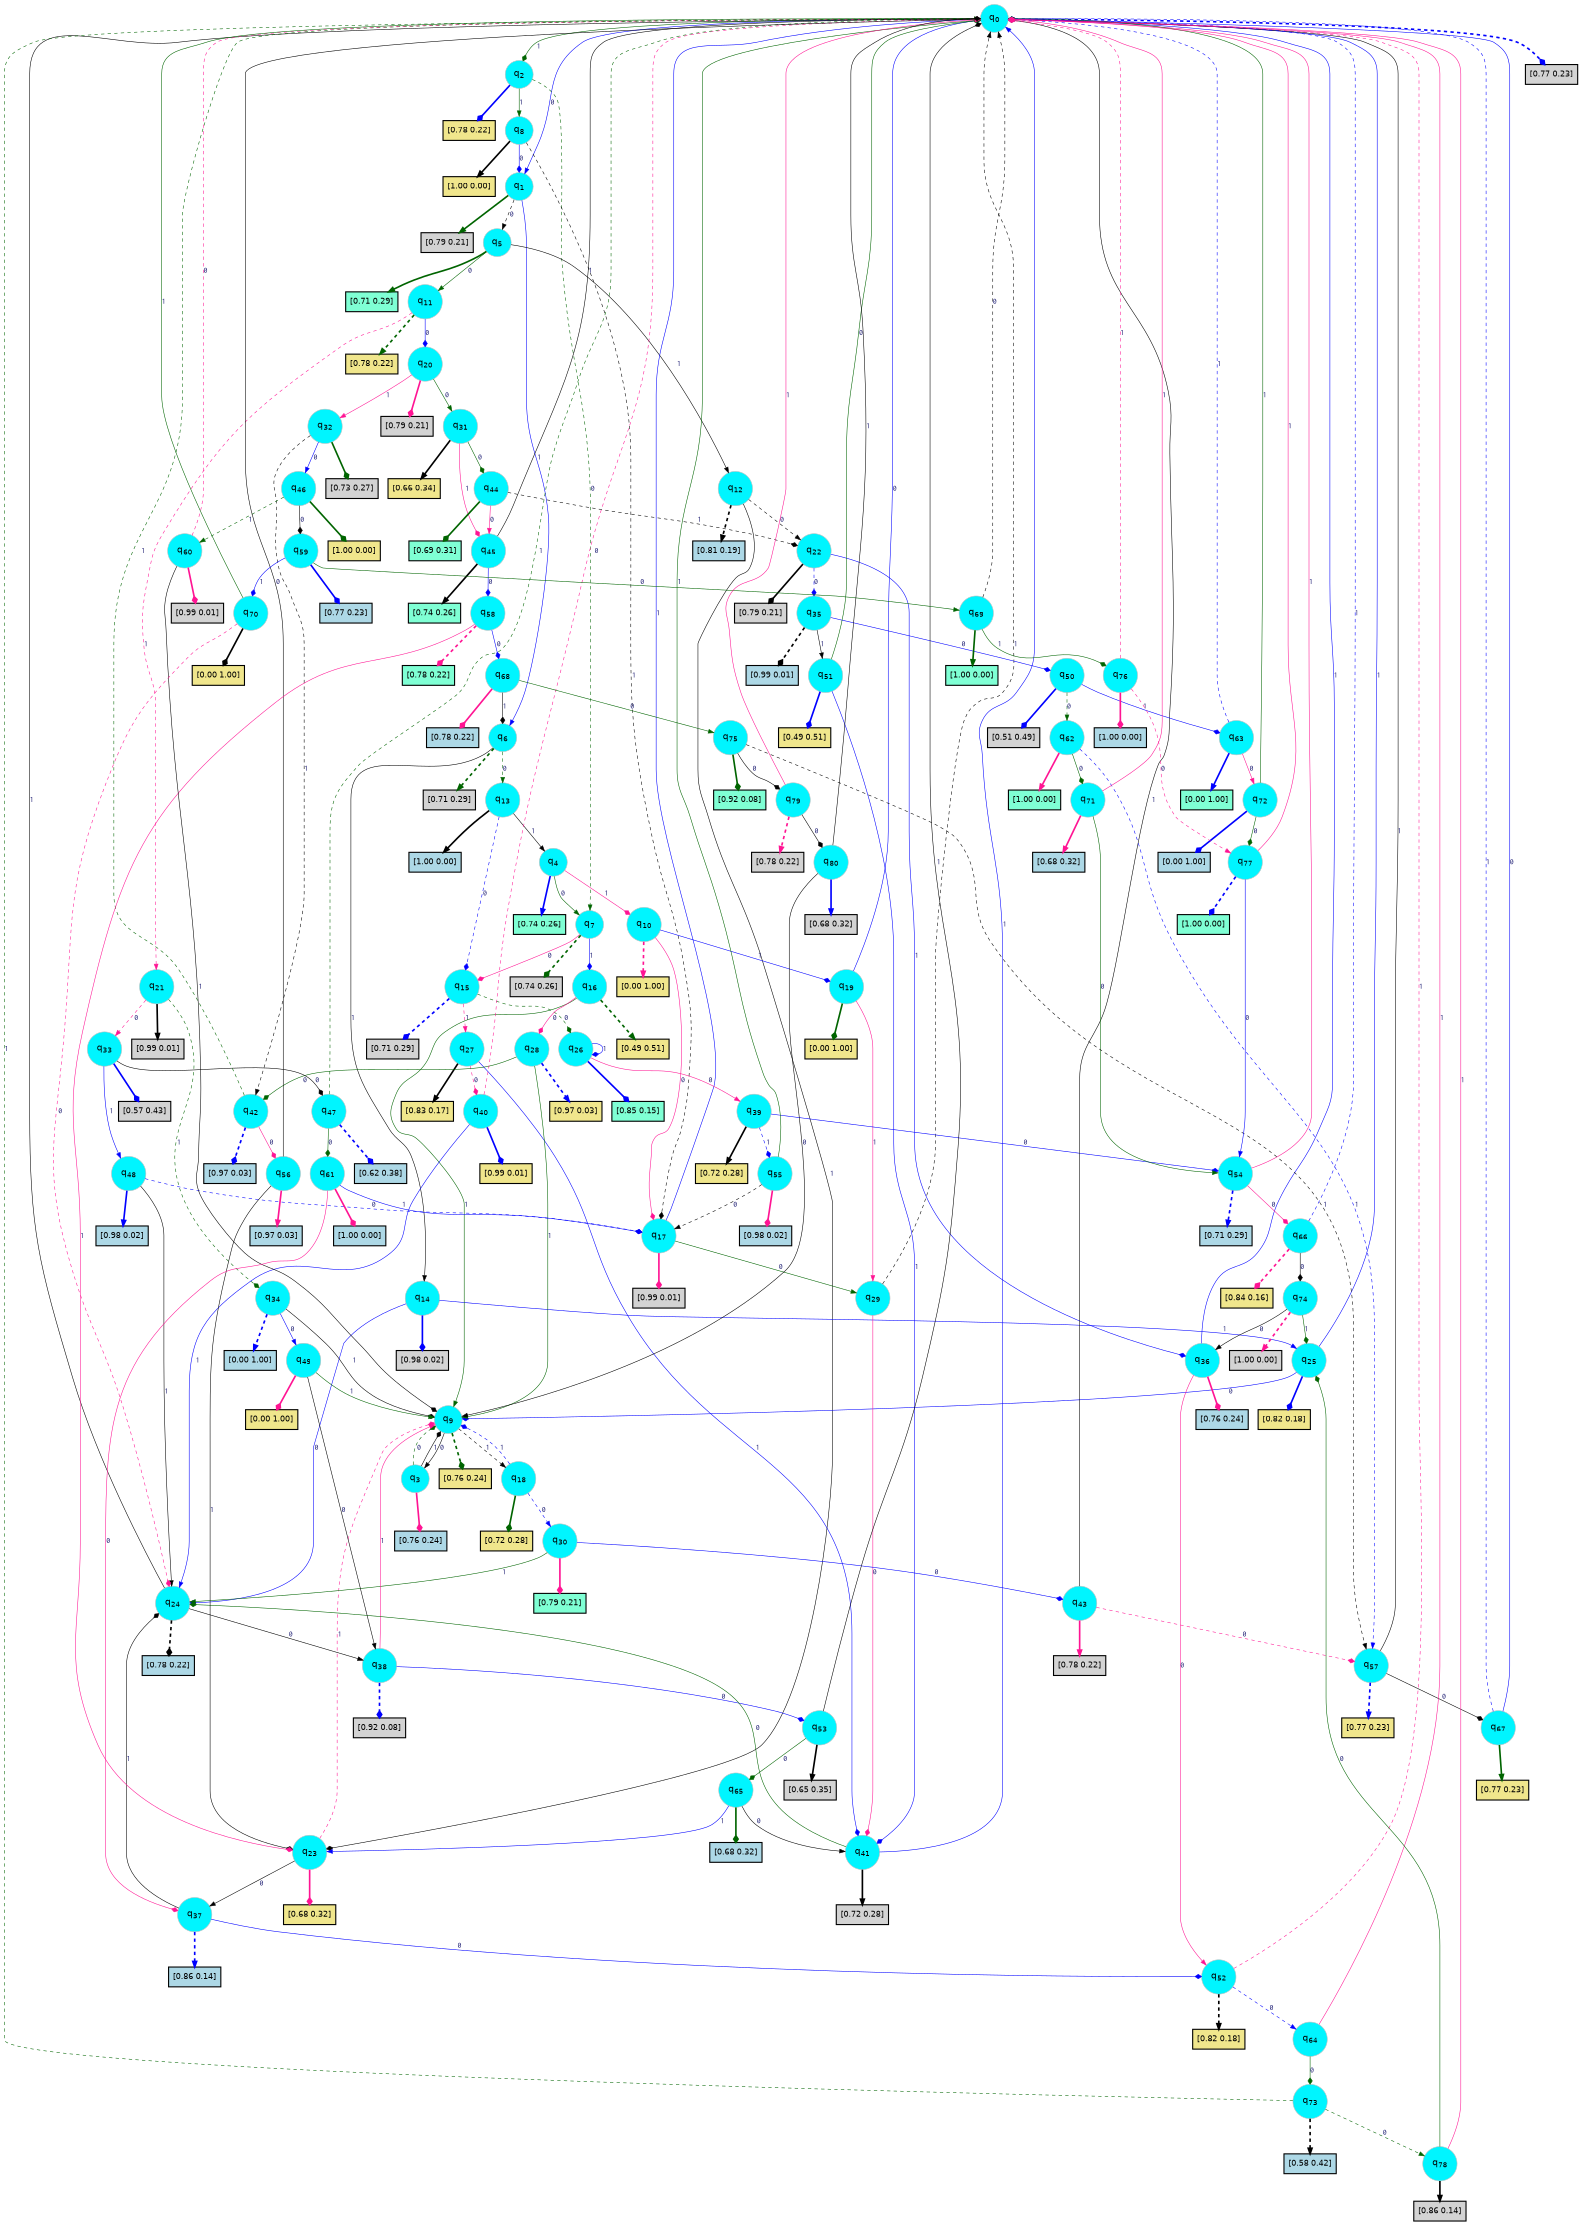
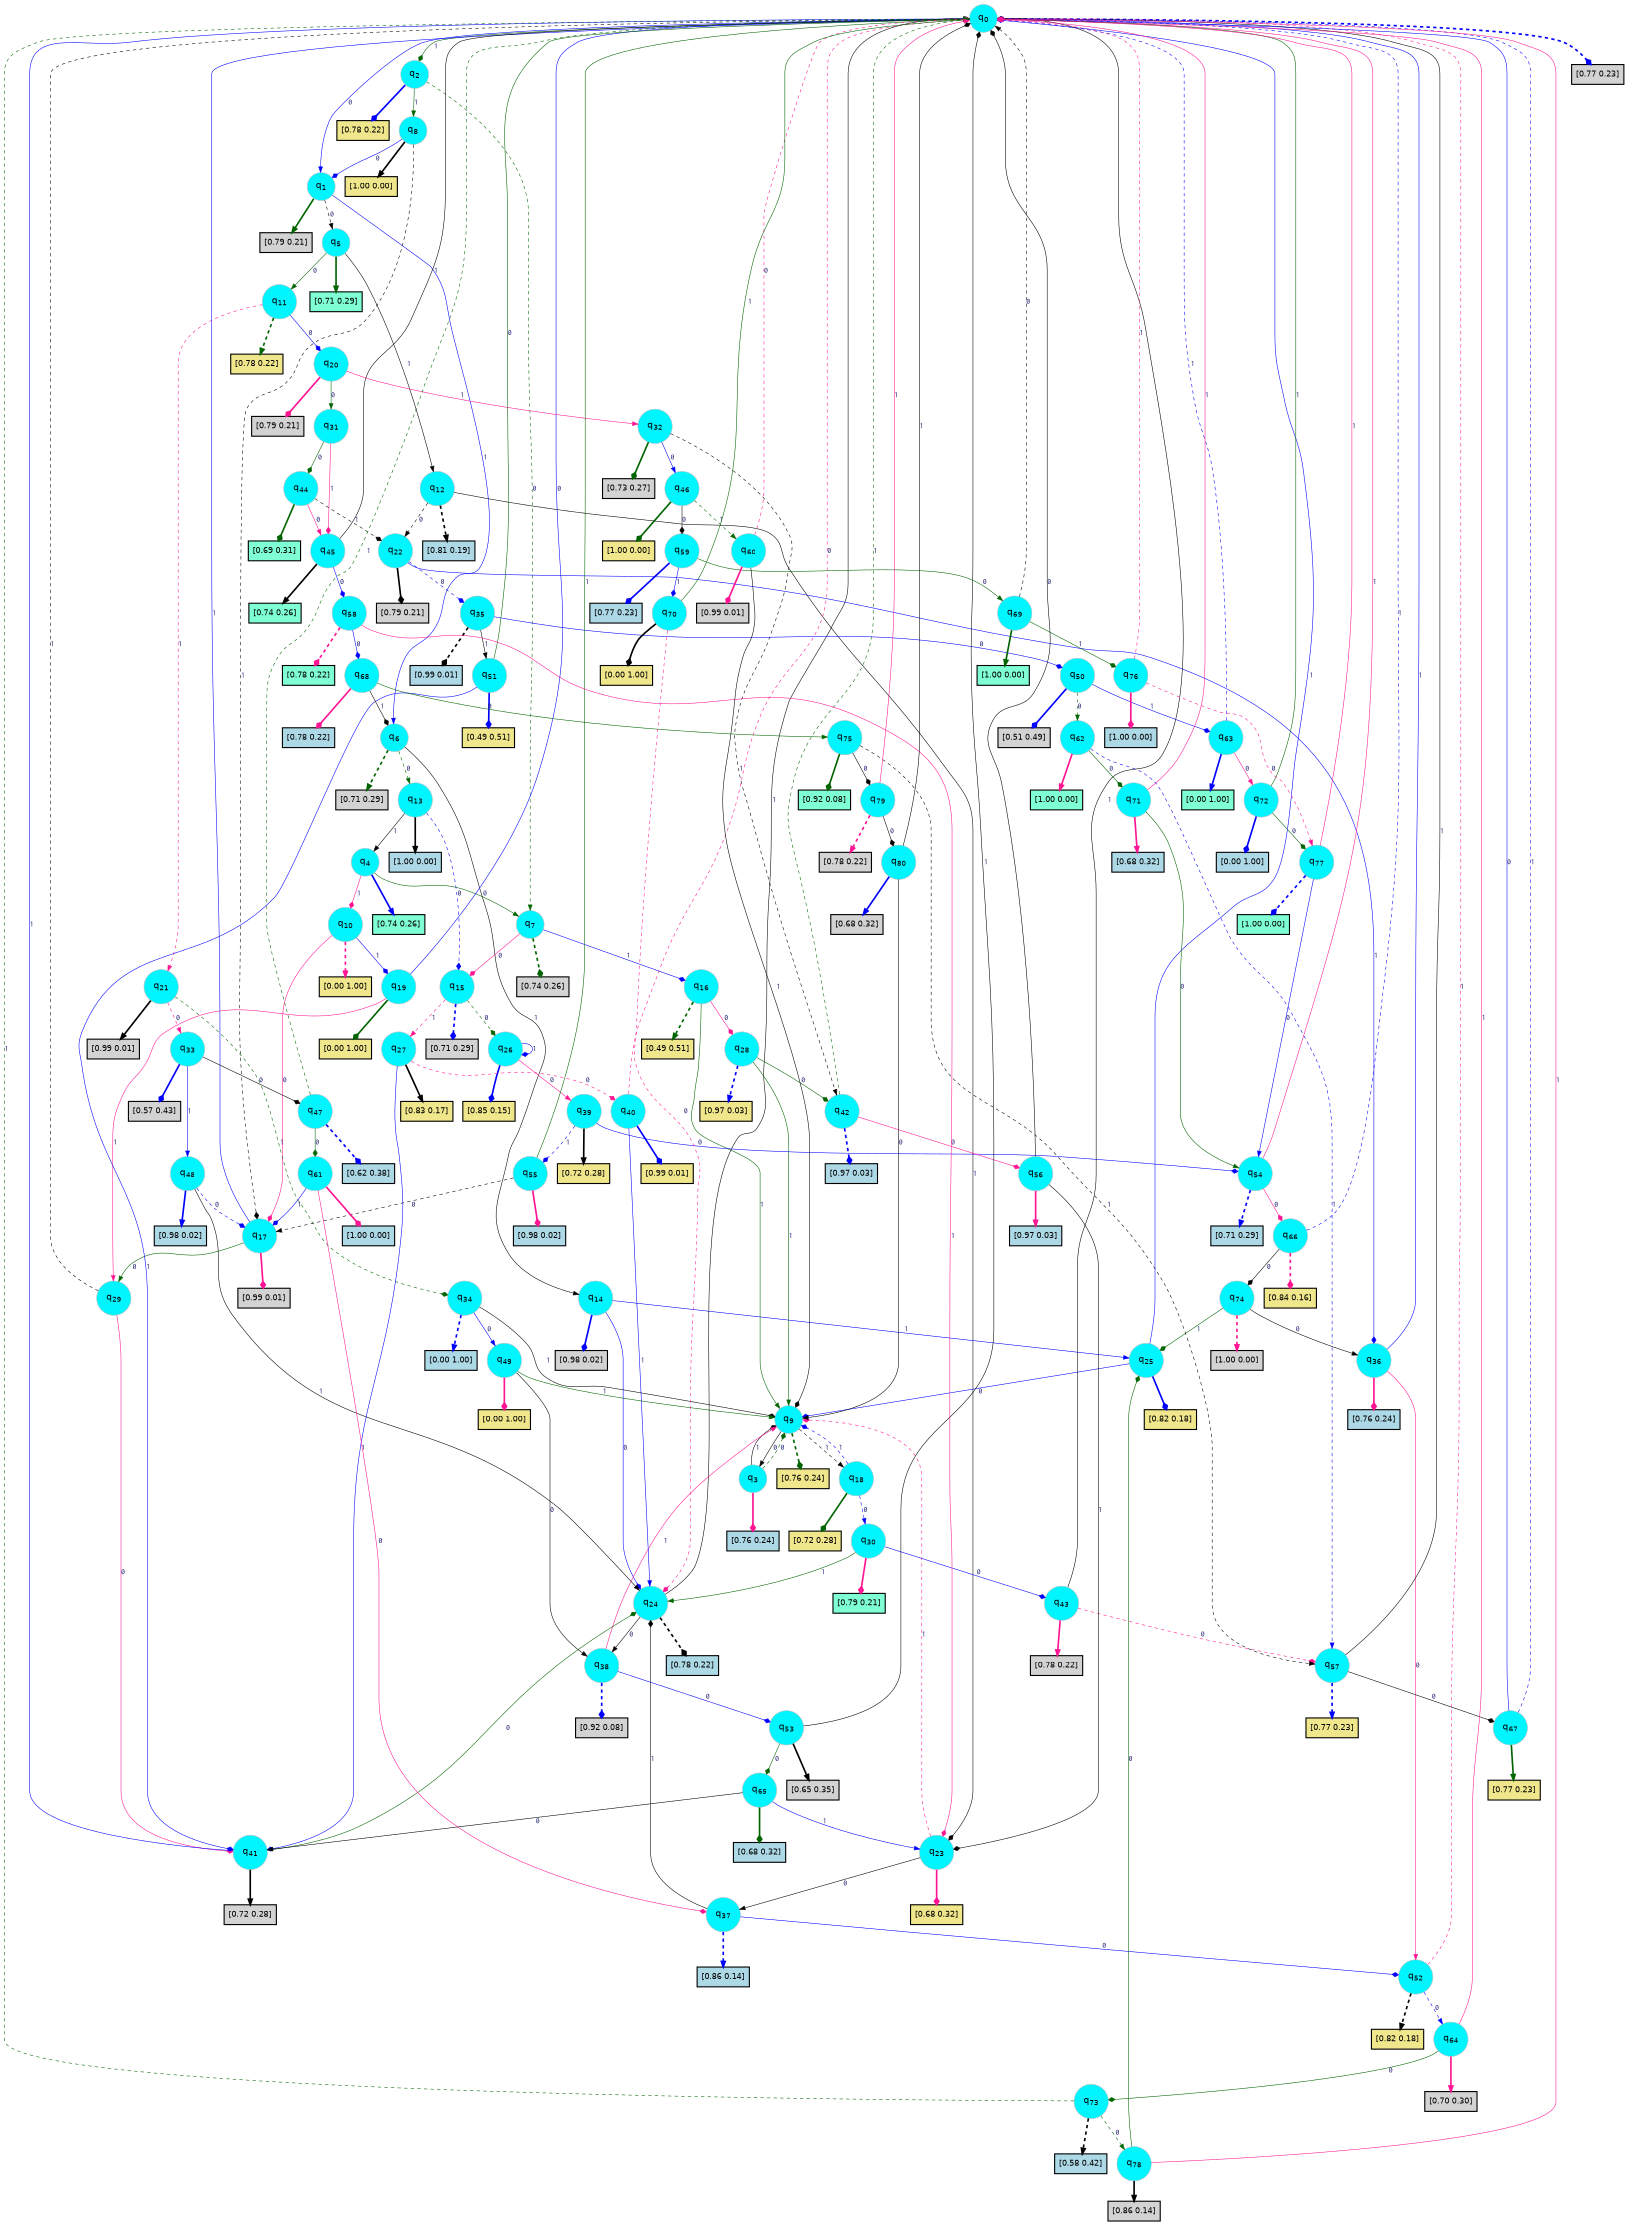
node "[0.66 0.34]": removed
node "[0.85 0.15]": fillcolor aquamarine -> khaki
node "[0.70 0.30]": added
